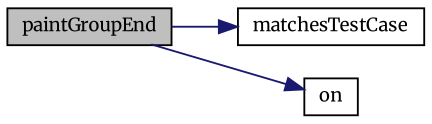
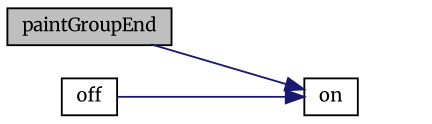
node "matchesTestCase": removed
node "off": added
